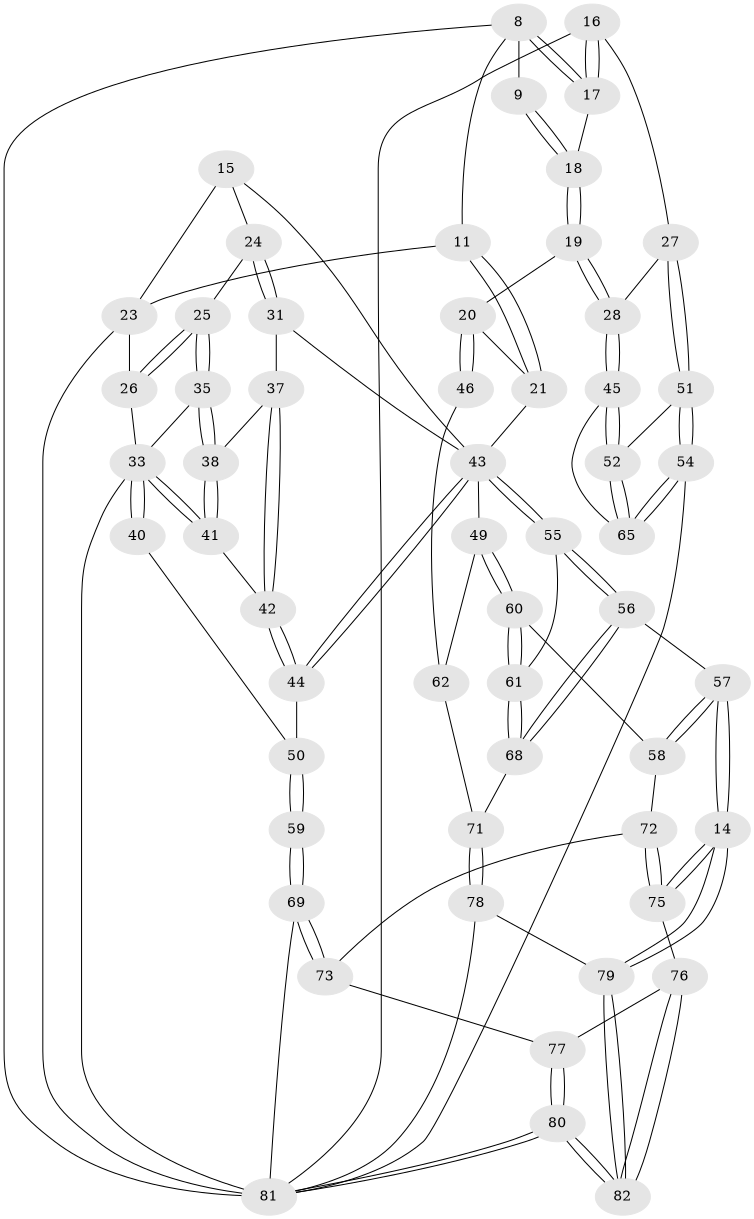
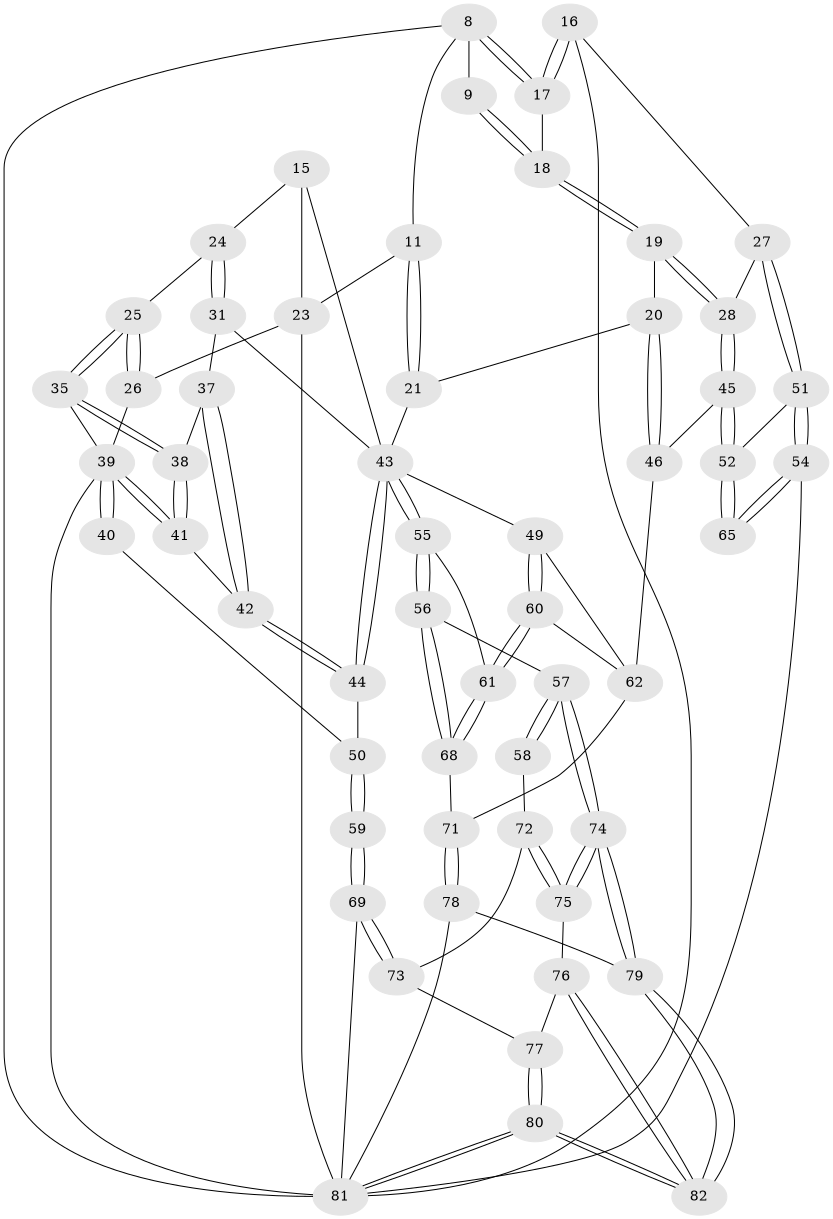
node "33": label "33" -> "39"
edge "45" -- "65": now "45" -- "46"
edge "60" -- "58": now "60" -- "62"
node "14": label "14" -> "74"
